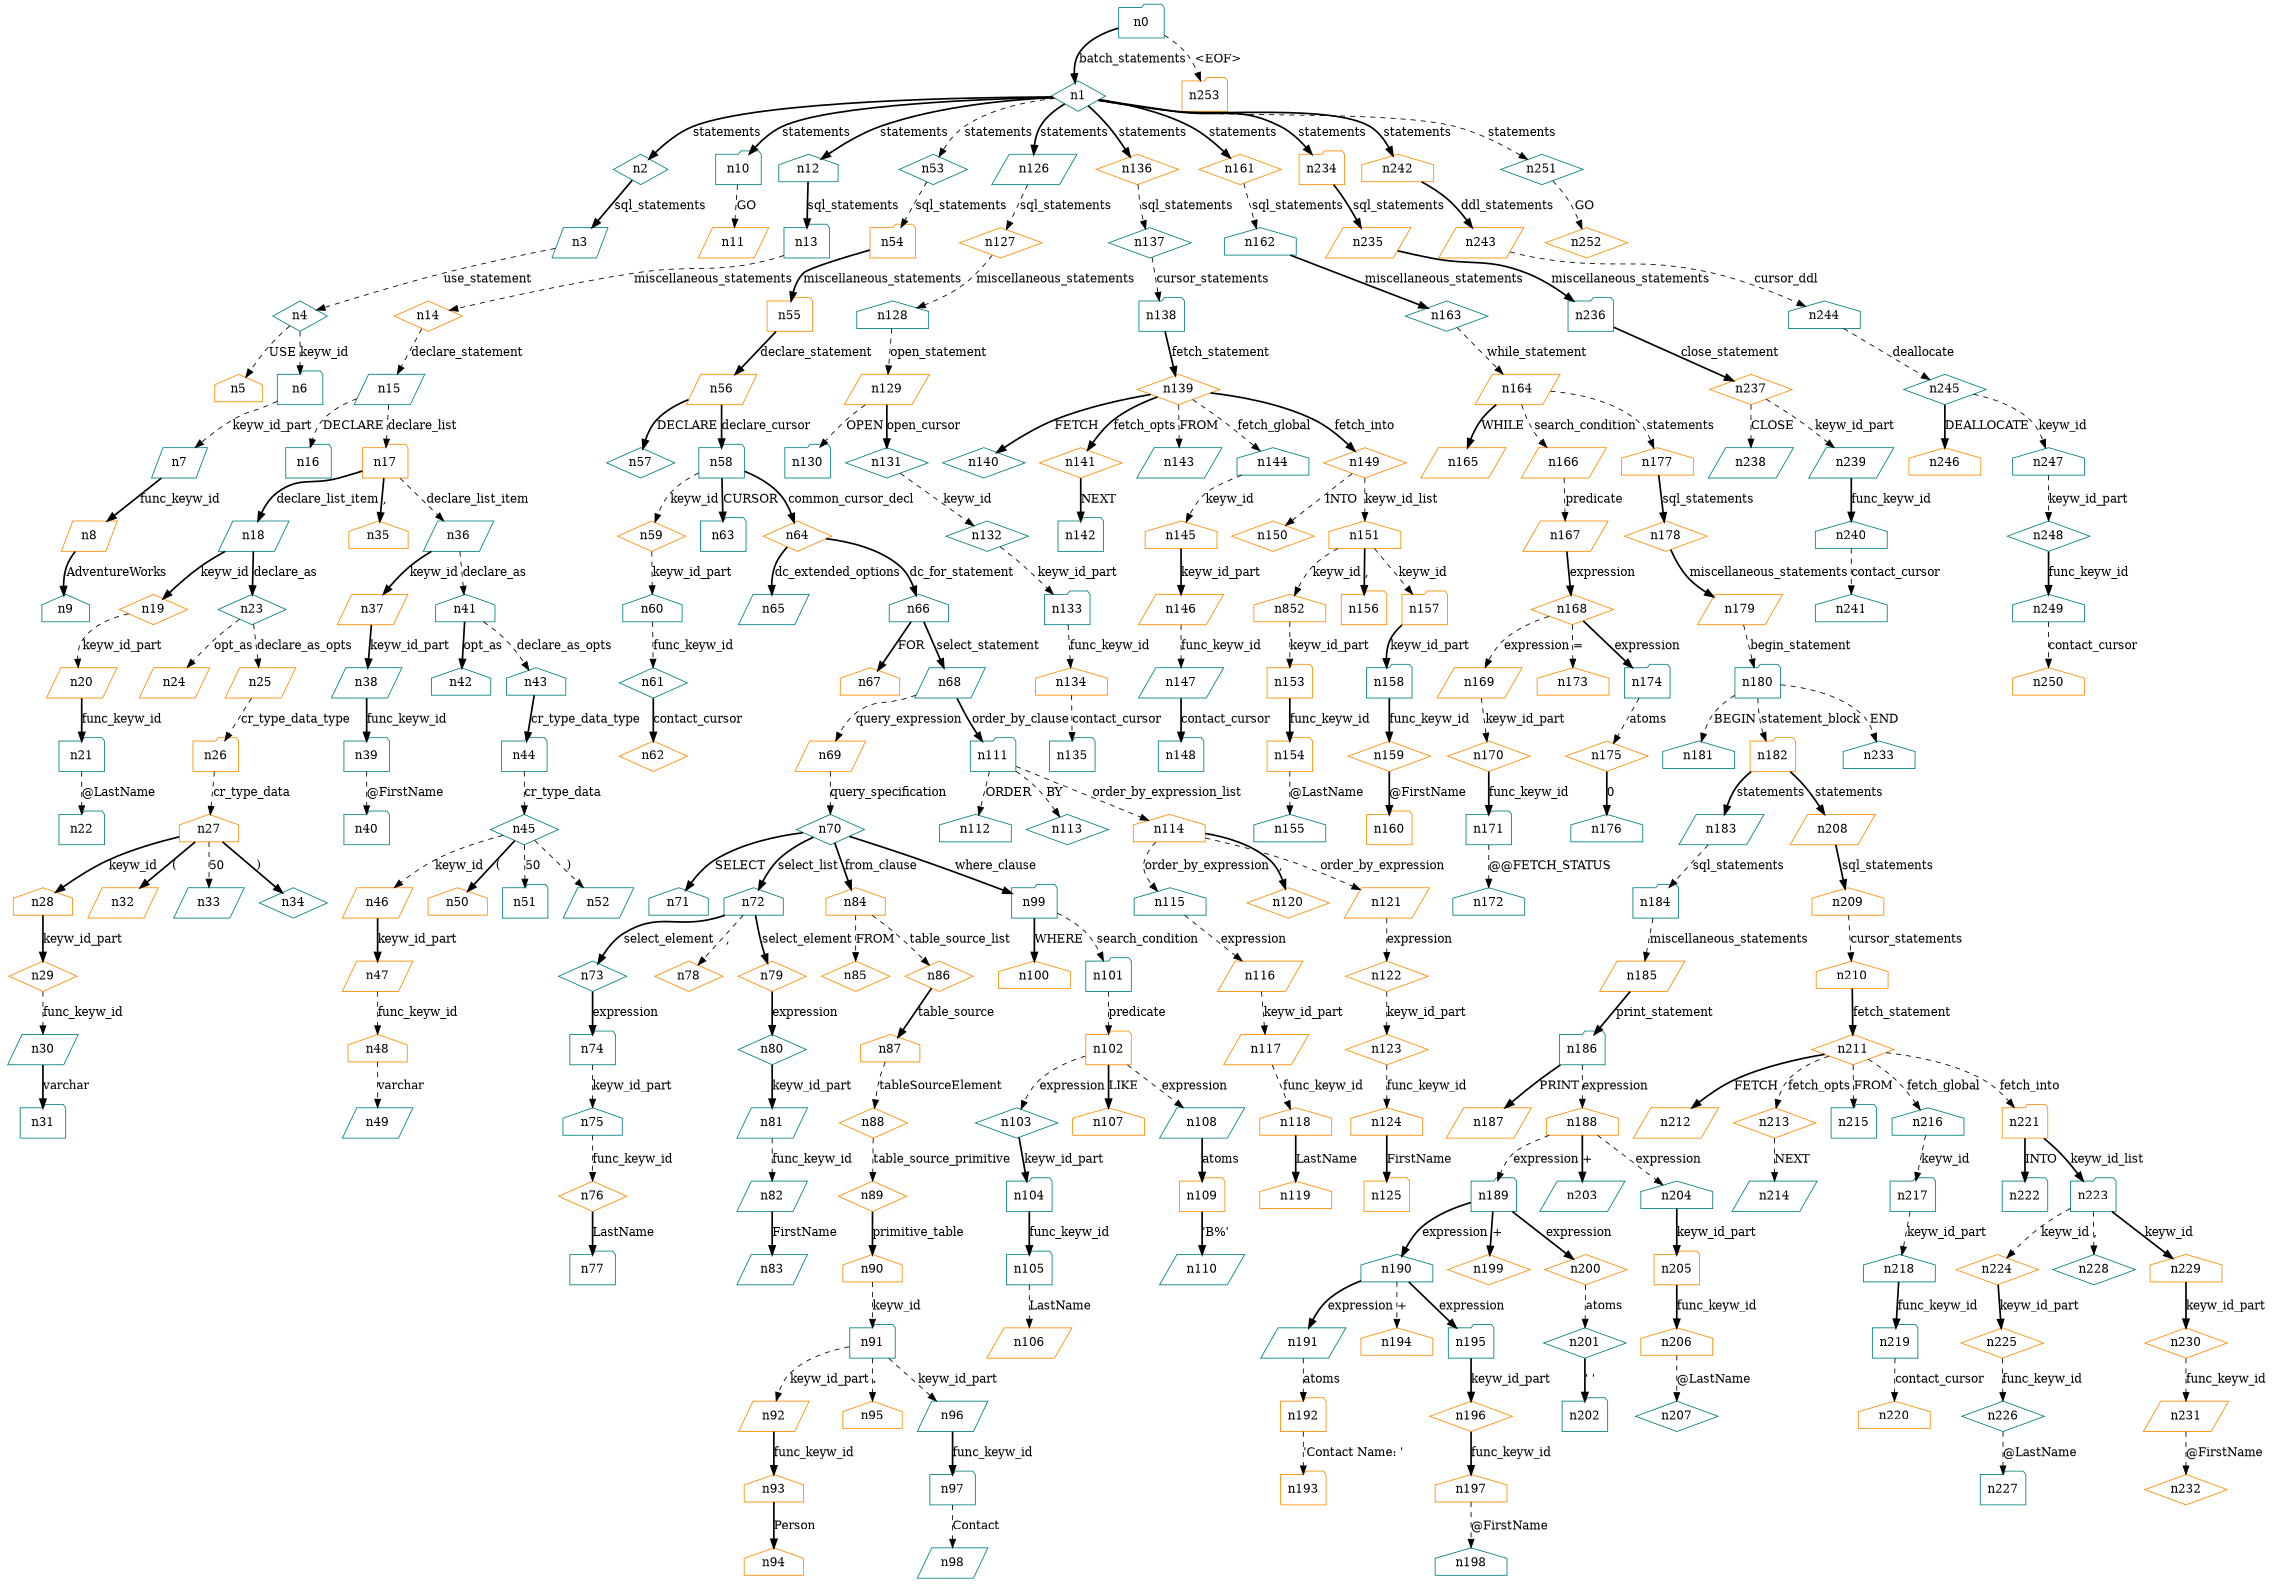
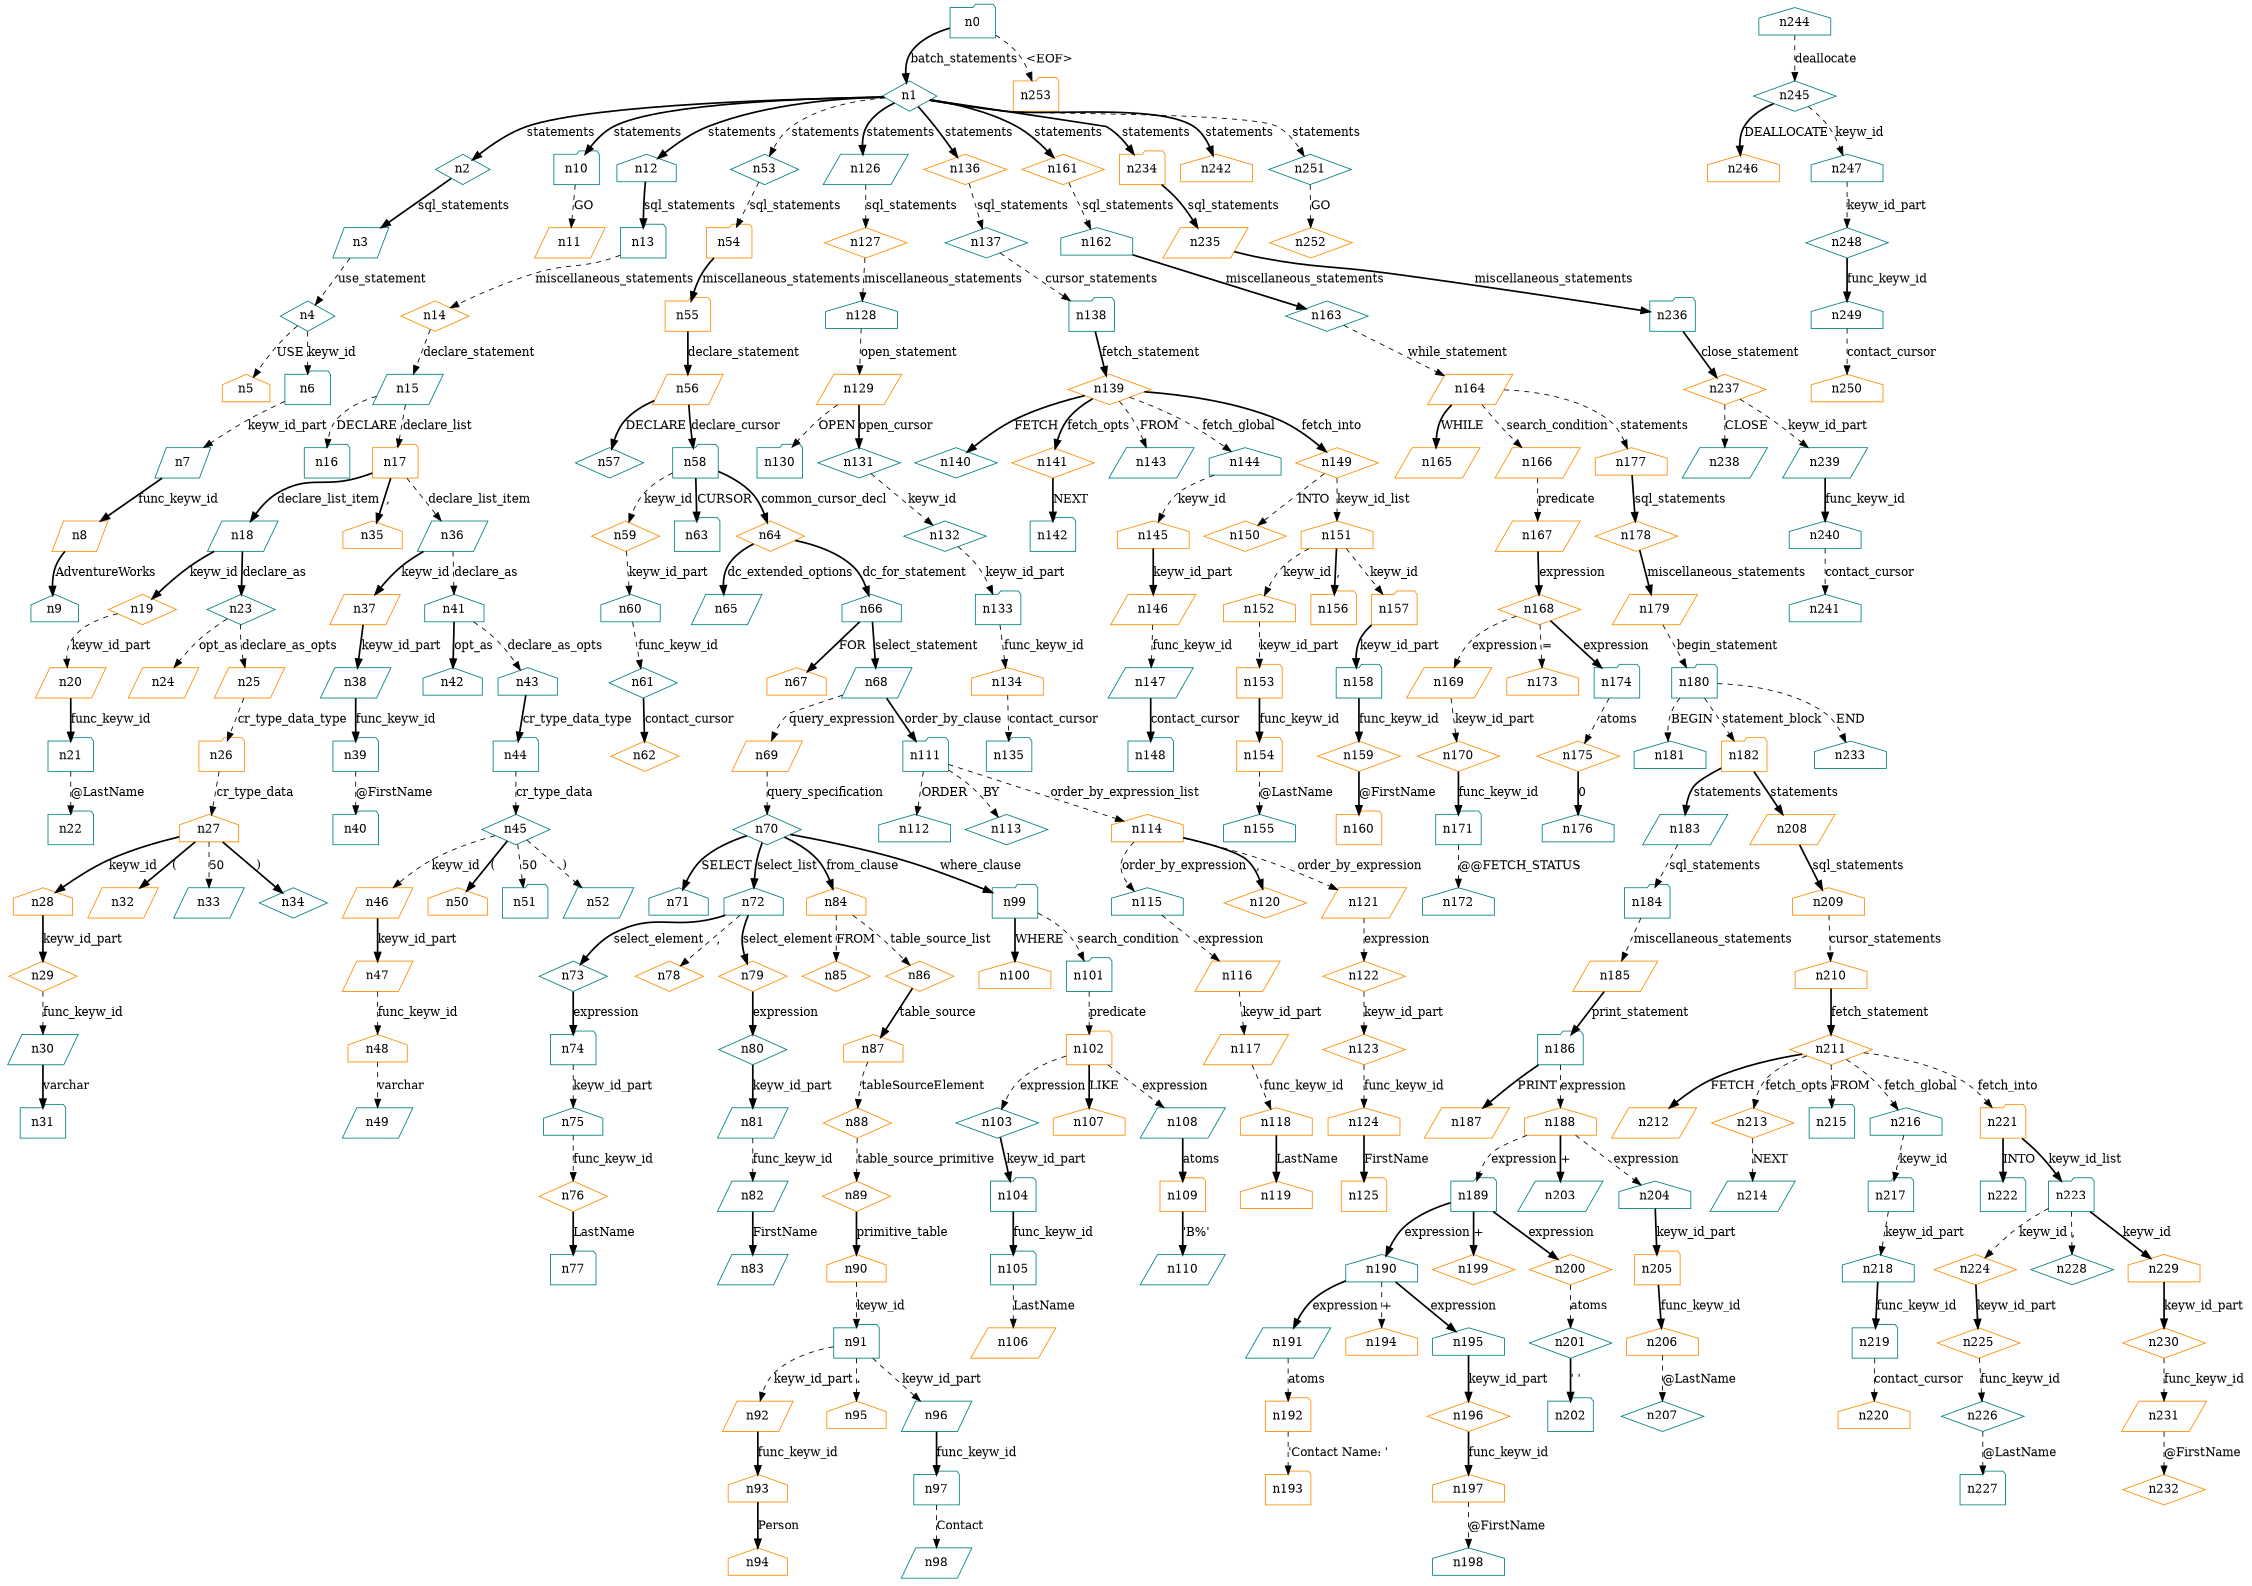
node "n243": removed
node "n852": label "n852" -> "n152"
node "n195": shape folder -> house
